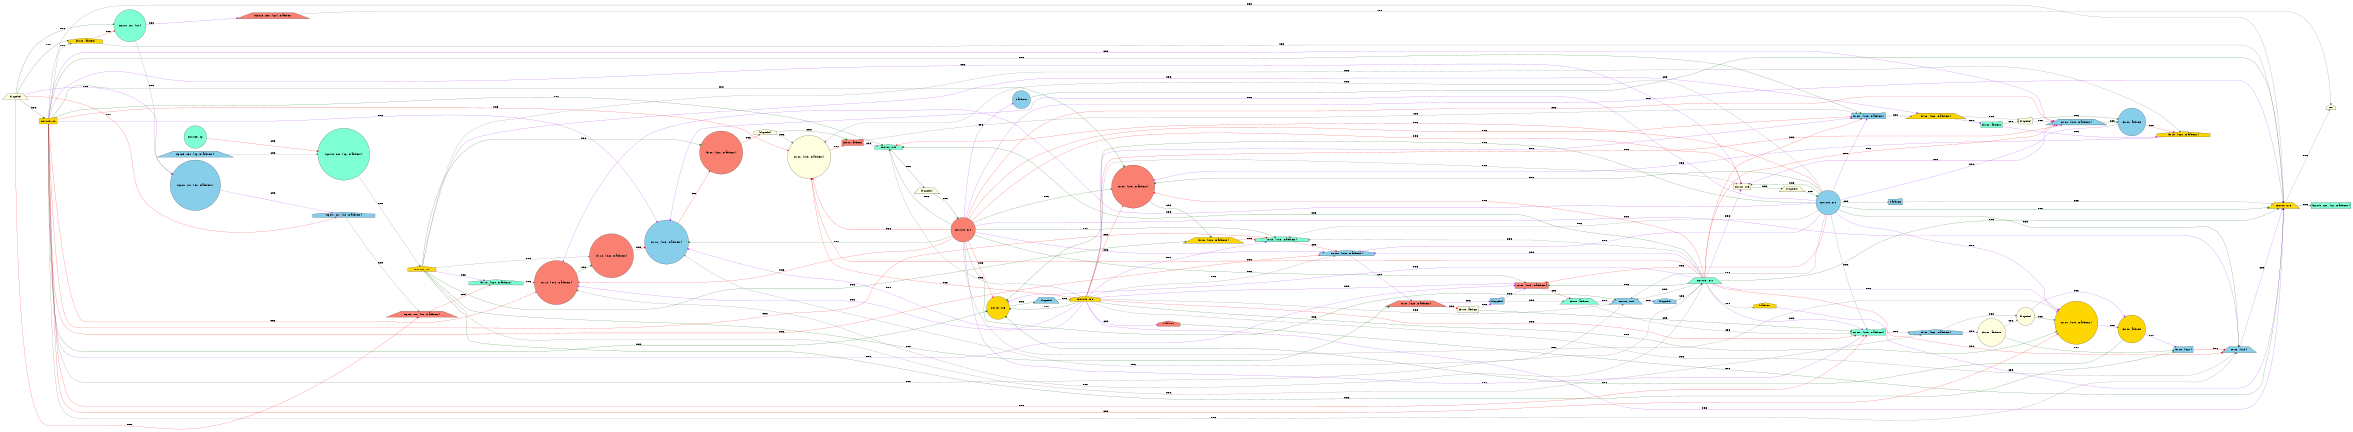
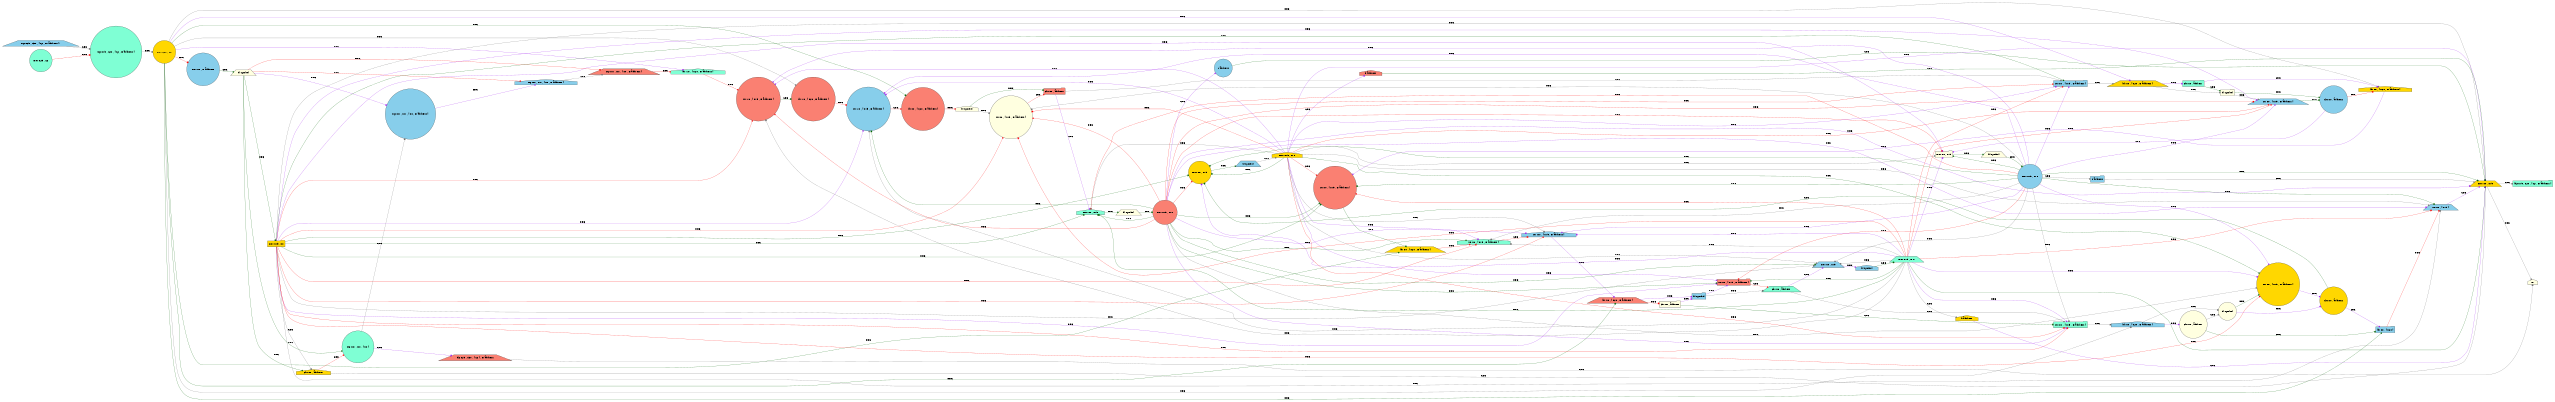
node "mov x0 , # address": added
node "mov x20 , x0": shape house -> circle
